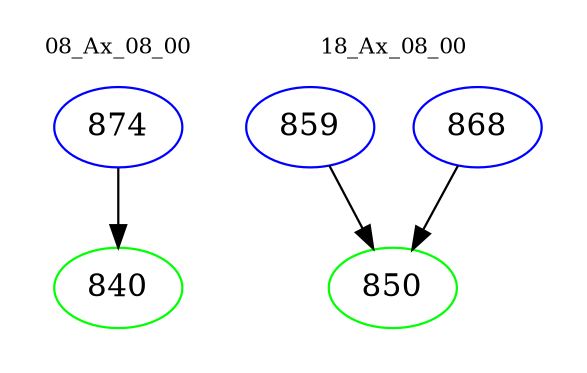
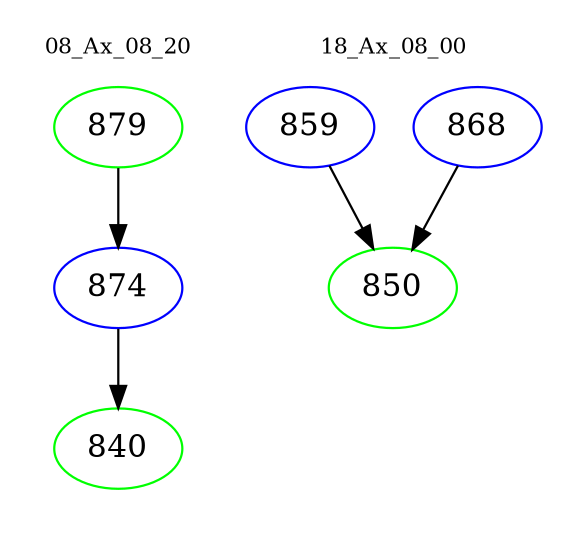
cluster "08_Ax_08_00": label "08_Ax_08_00" -> "08_Ax_08_20"
node "879": added
